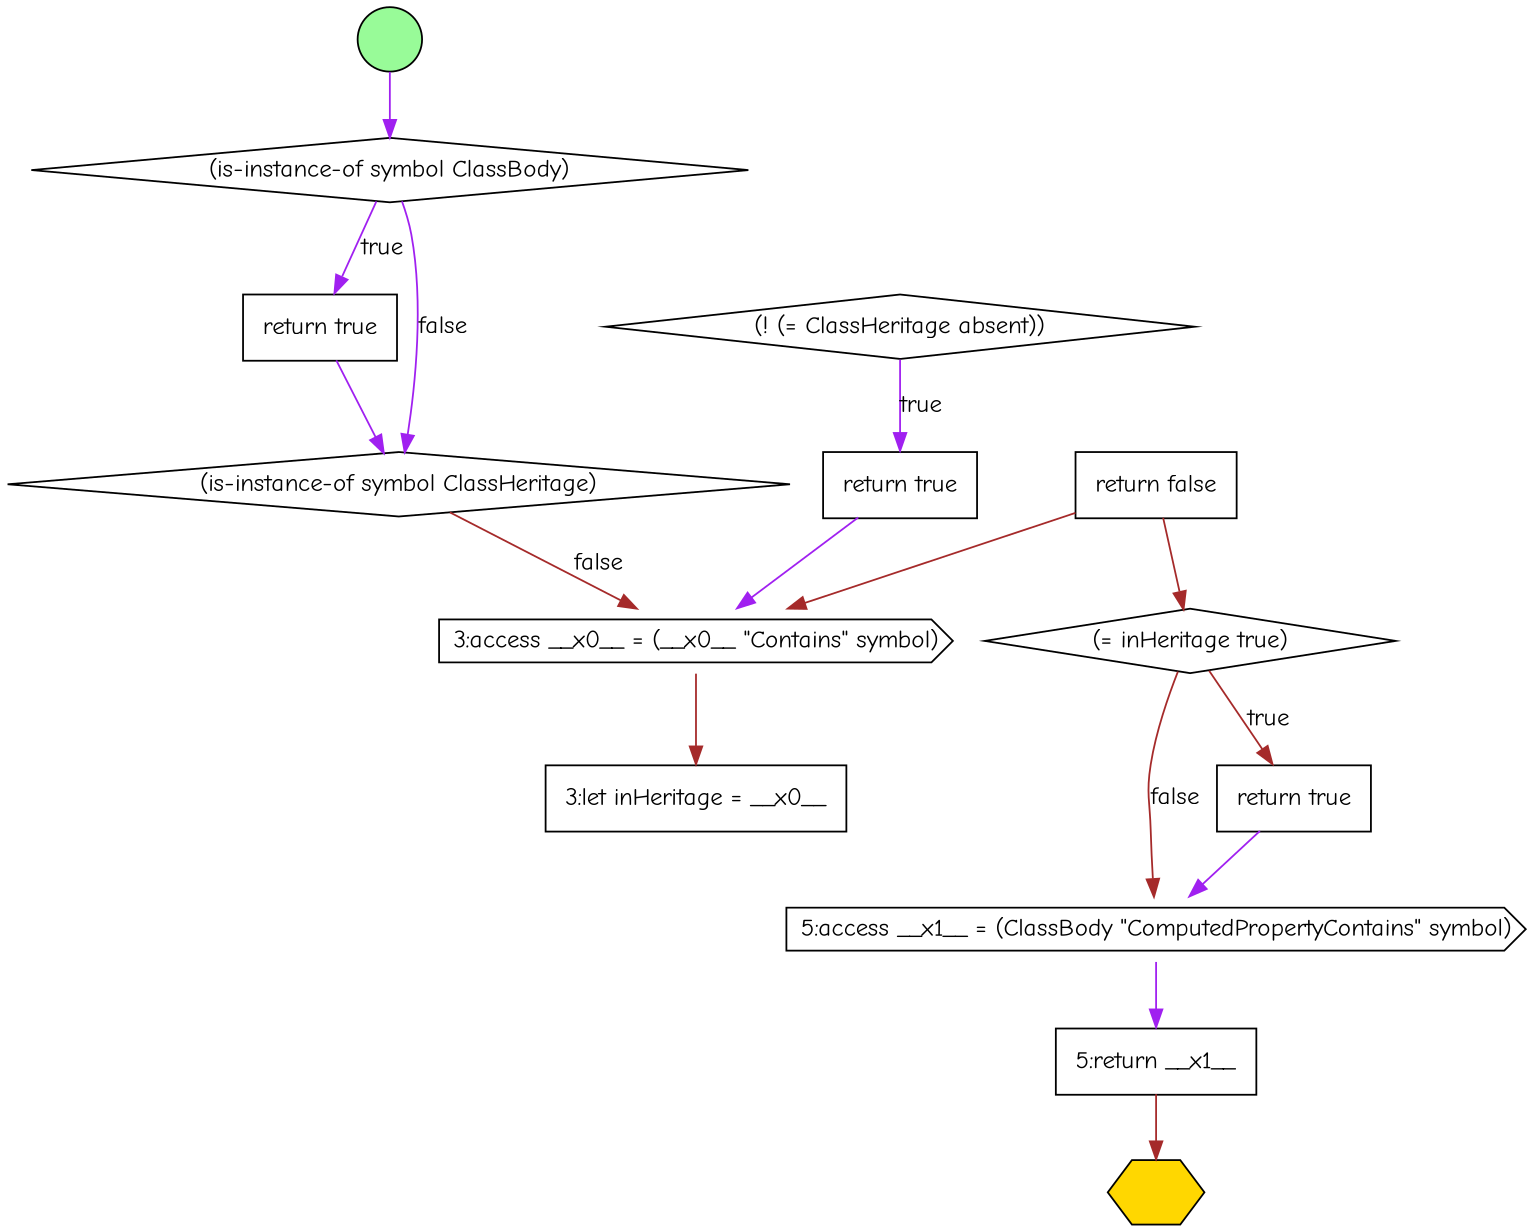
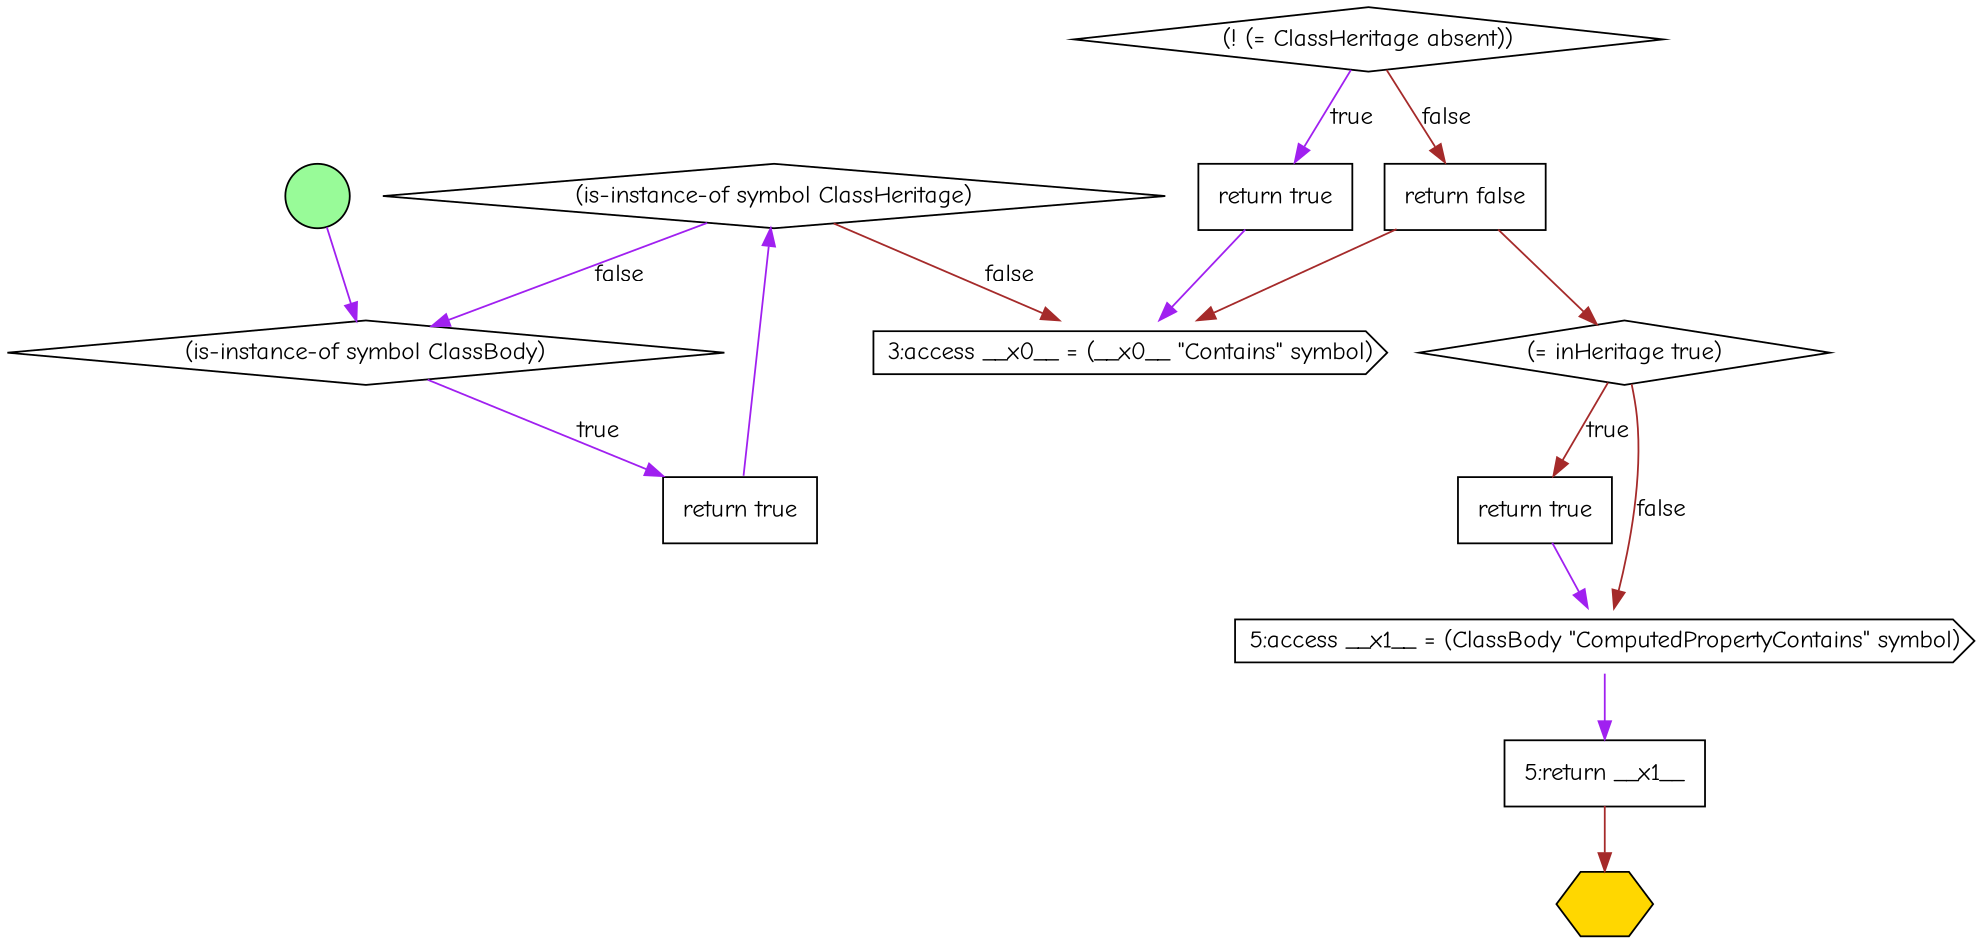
edge "(! (= ClassHeritage absent))" -> "return false": added, label "false"
edge "(is-instance-of symbol ClassBody)" -> "(is-instance-of symbol ClassHeritage)": reversed
node "3:let inHeritage = __x0__": removed
